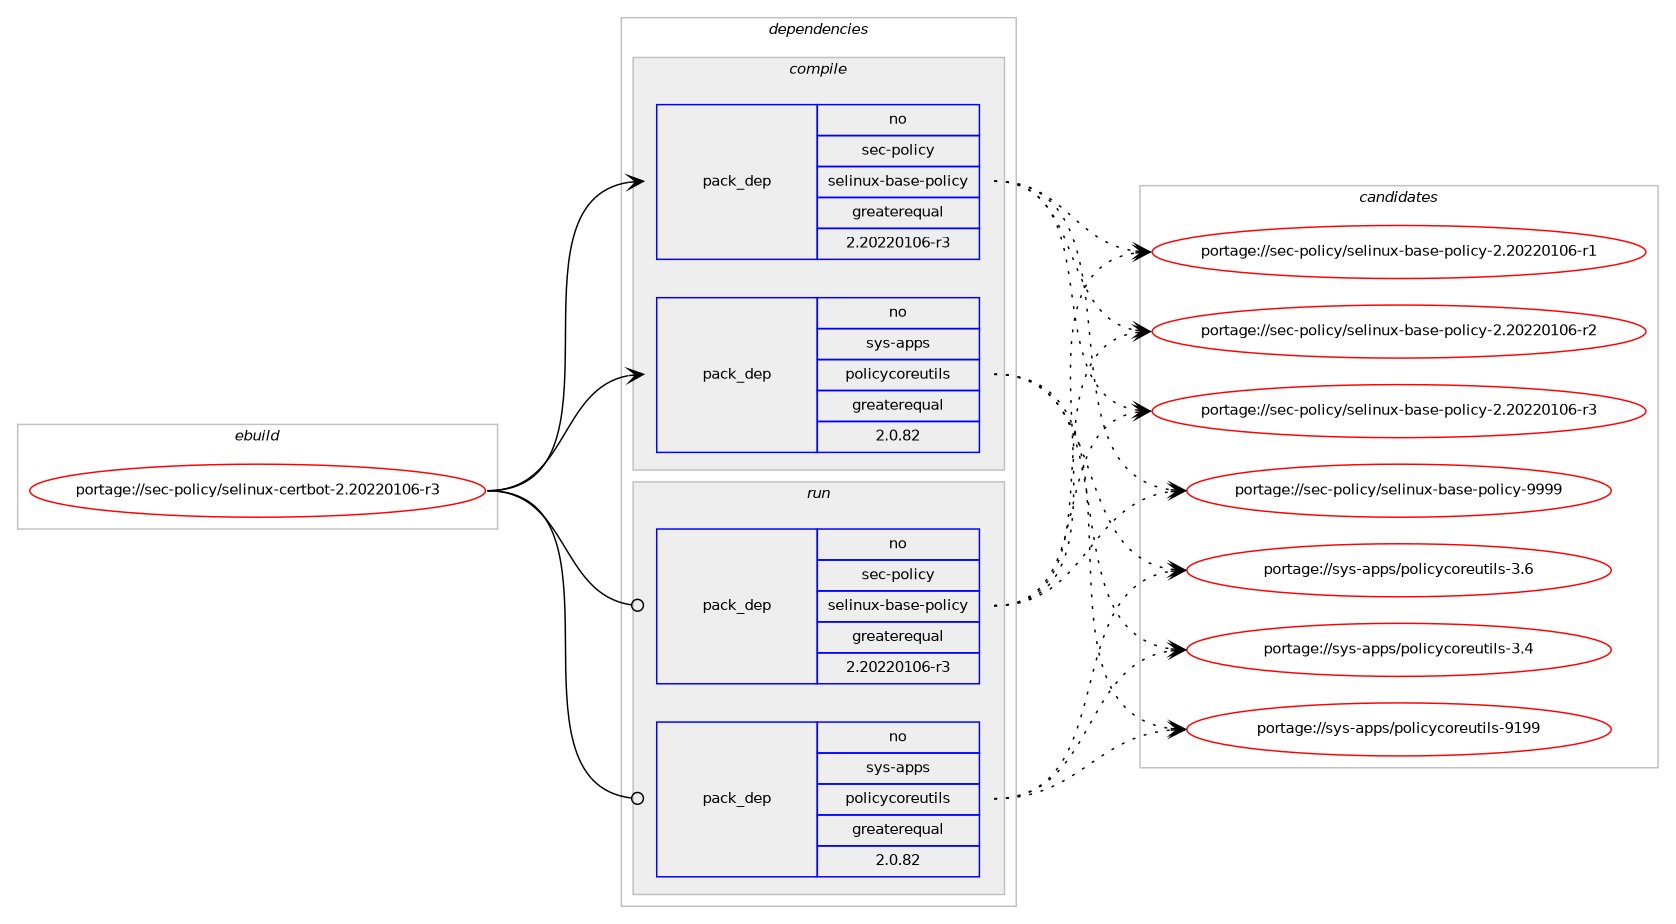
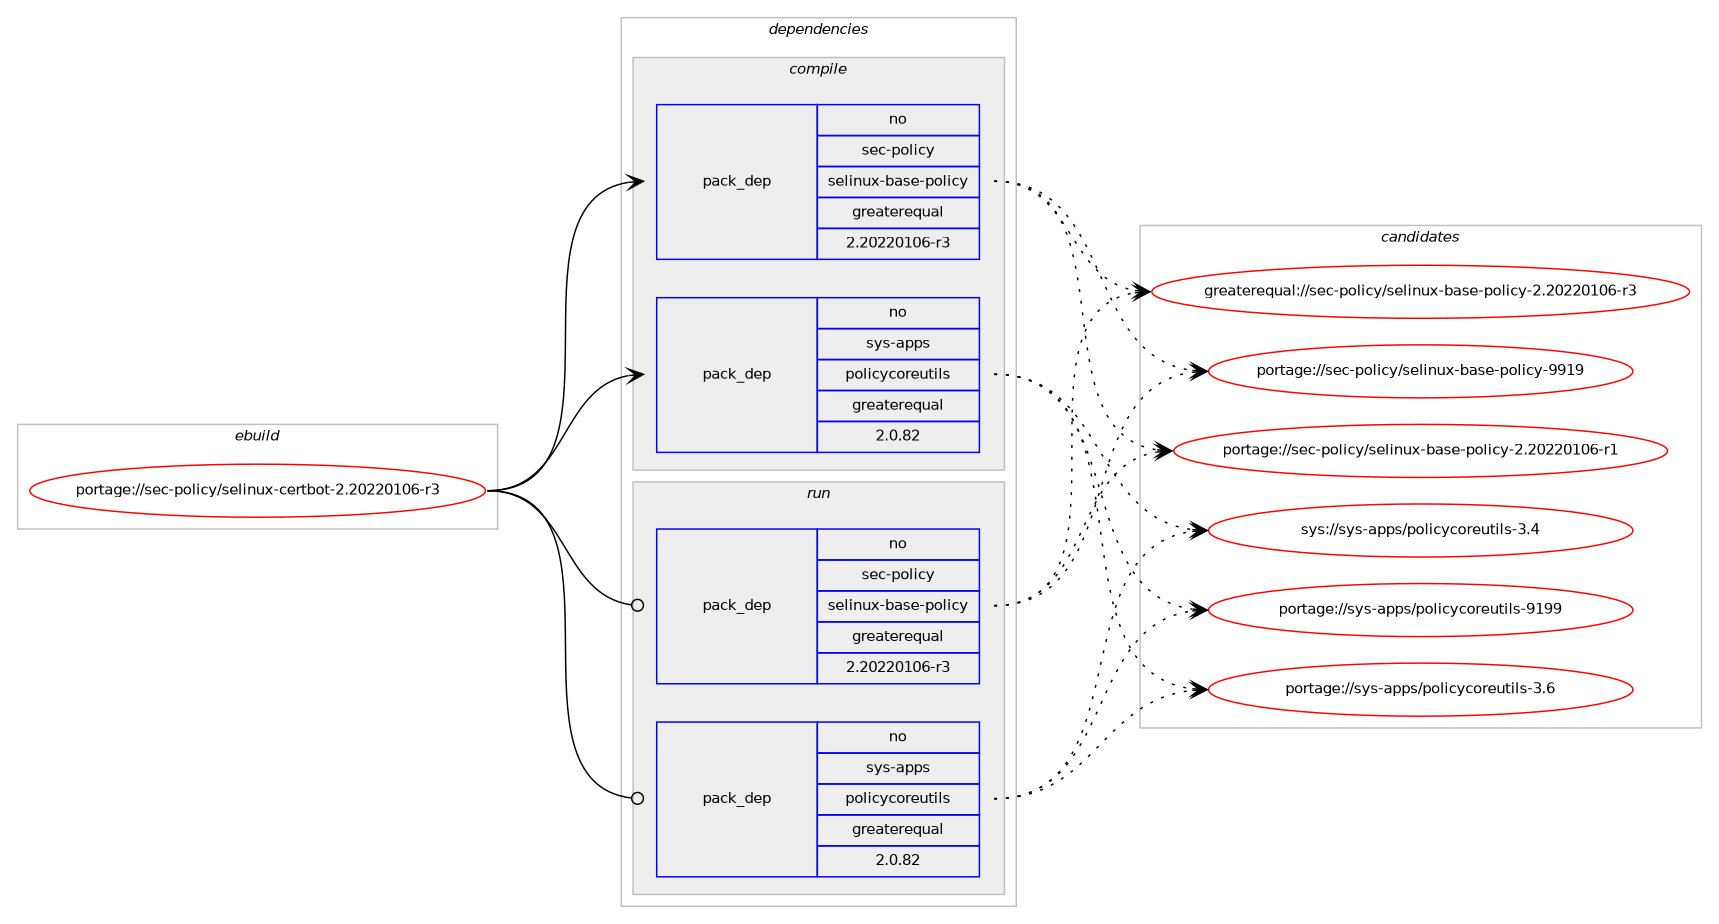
node "portage://sec-policy/selinux-base-policy-2.20220106-r2": removed
node "portage://sec-policy/selinux-base-policy-2.20220106-r3": label "portage://sec-policy/selinux-base-policy-2.20220106-r3" -> "greaterequal://sec-policy/selinux-base-policy-2.20220106-r3"
node "portage://sec-policy/selinux-base-policy-9999": label "portage://sec-policy/selinux-base-policy-9999" -> "portage://sec-policy/selinux-base-policy-9919"
node "portage://sys-apps/policycoreutils-3.4": label "portage://sys-apps/policycoreutils-3.4" -> "sys://sys-apps/policycoreutils-3.4"
